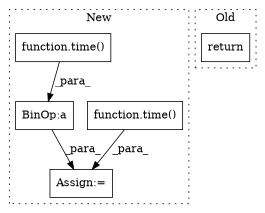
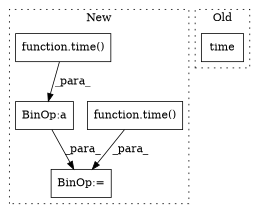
node "return": label "return" -> "time"
node "Assign:=": label "Assign:=" -> "BinOp:="
